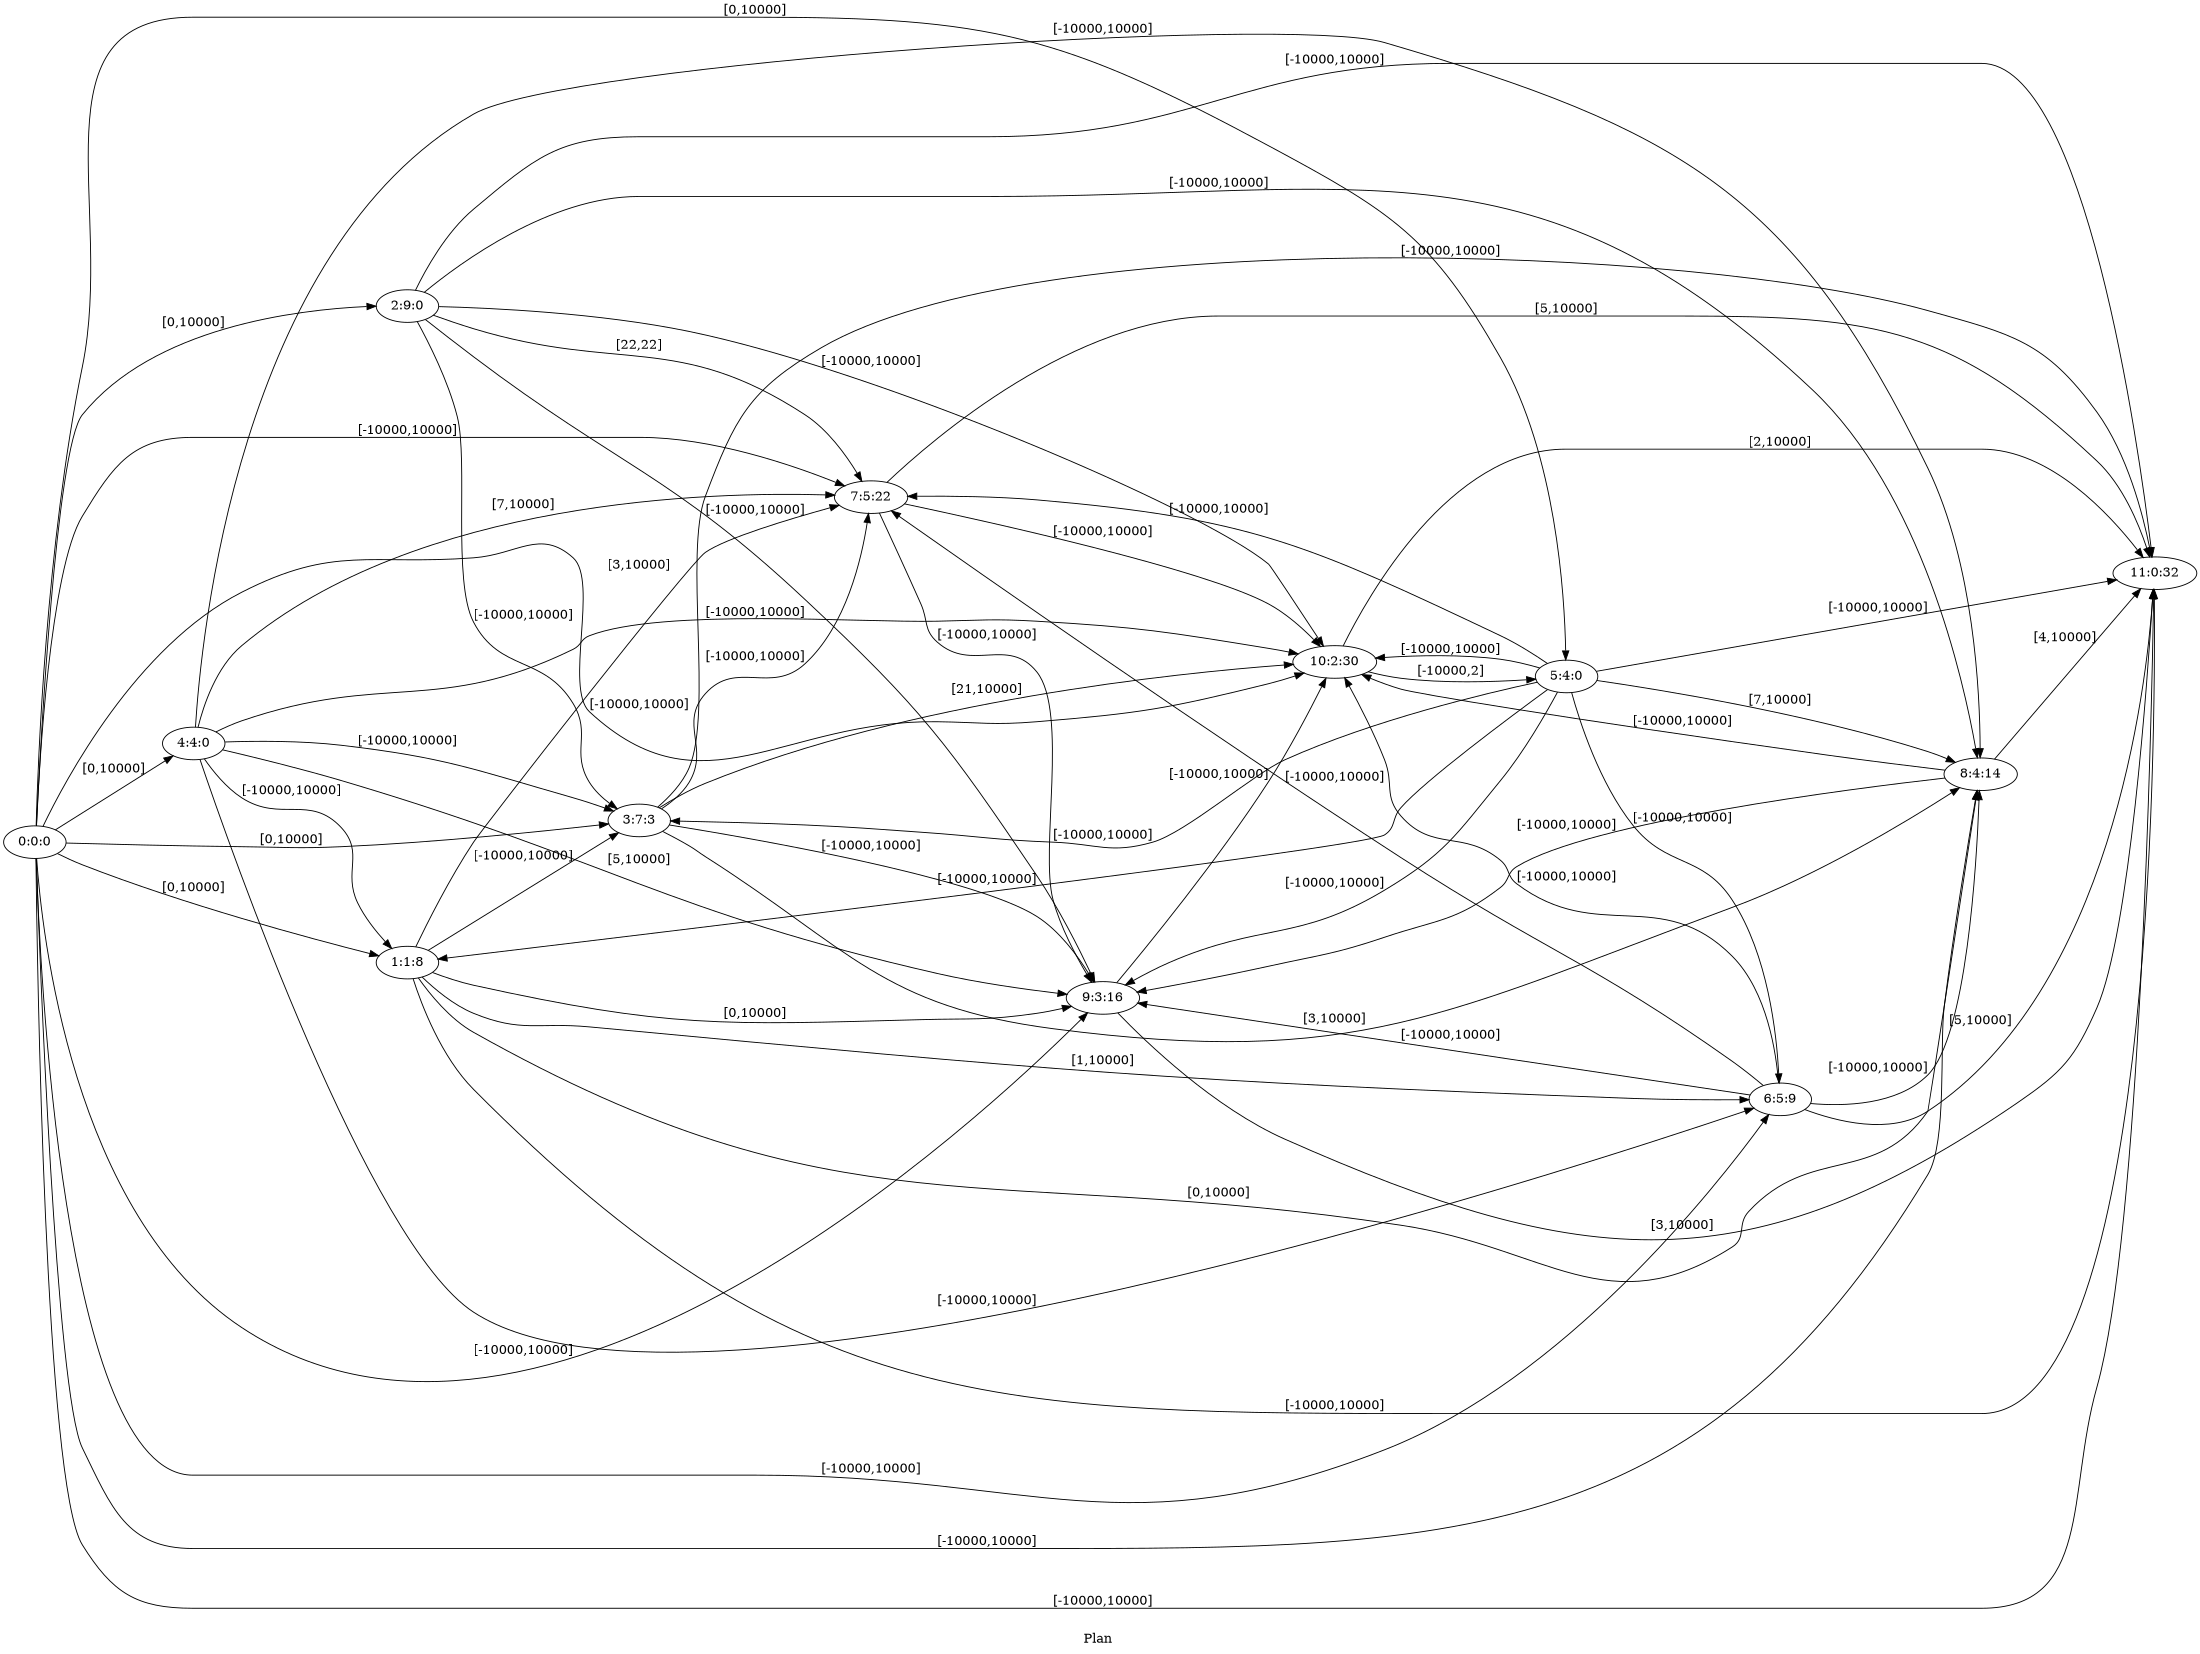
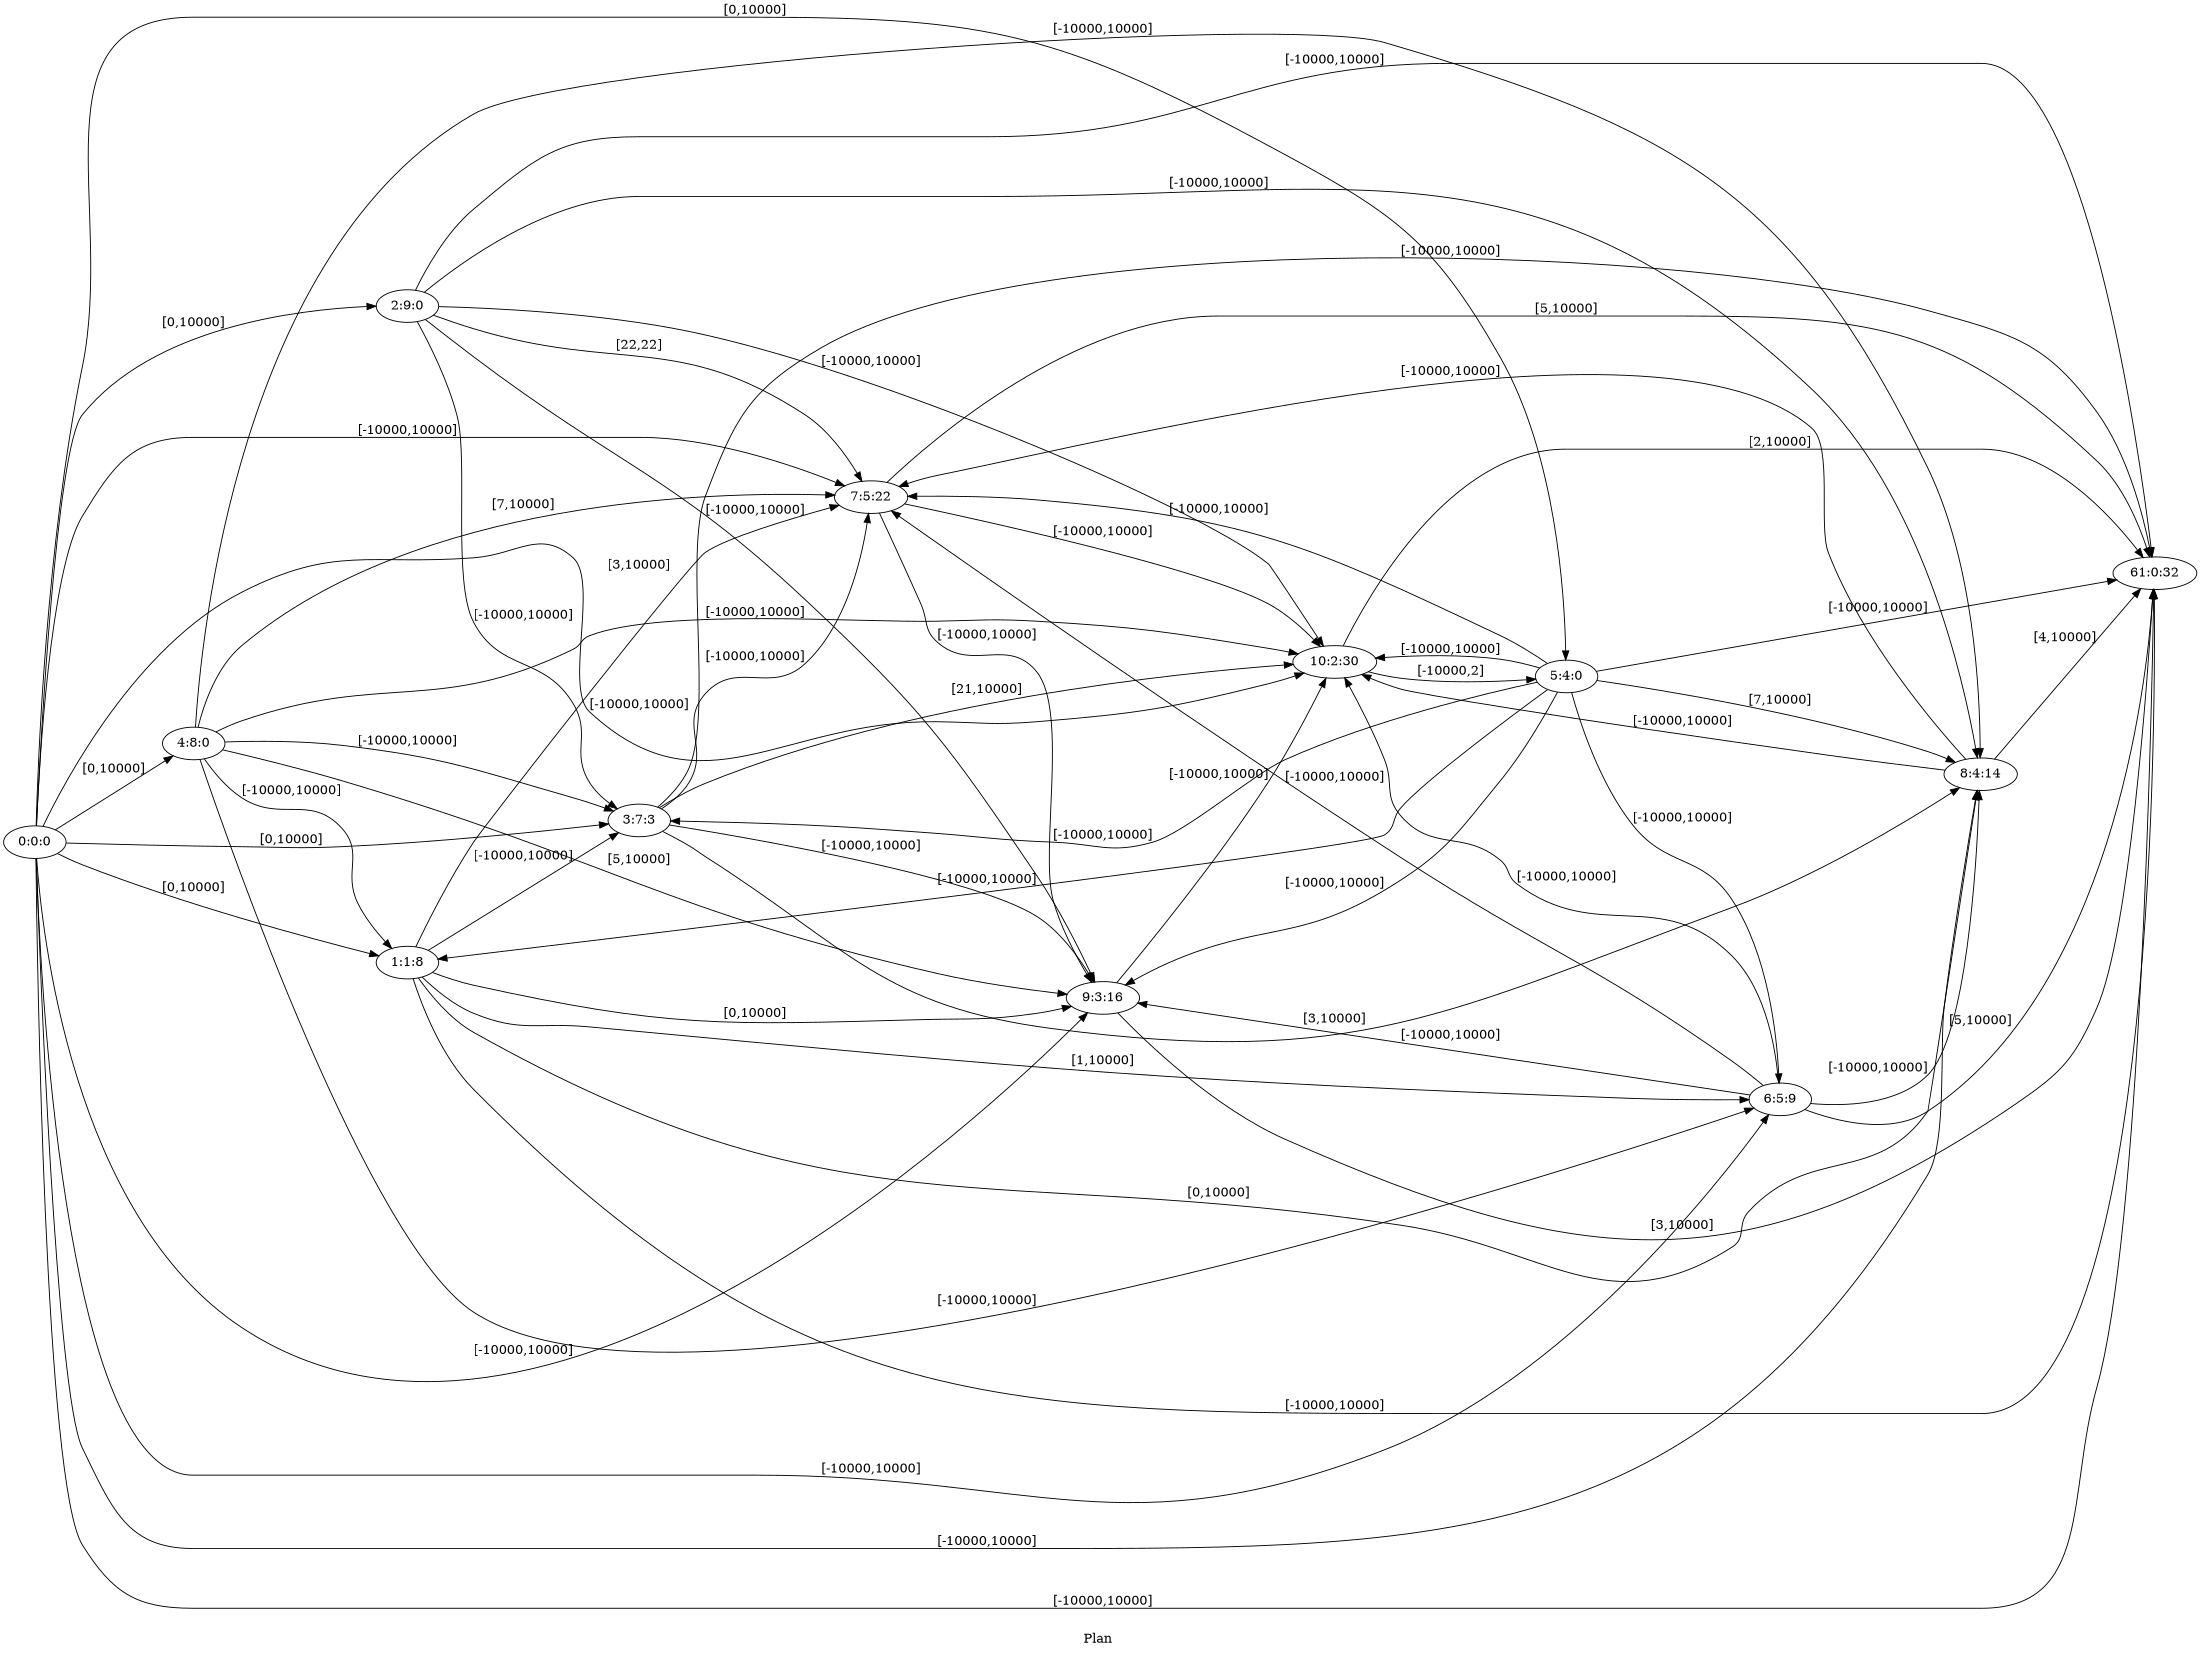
node "11:0:32": label "11:0:32" -> "61:0:32"
node "4:4:0": label "4:4:0" -> "4:8:0"
edge "8:4:14" -> "9:3:16": now "8:4:14" -> "7:5:22"
